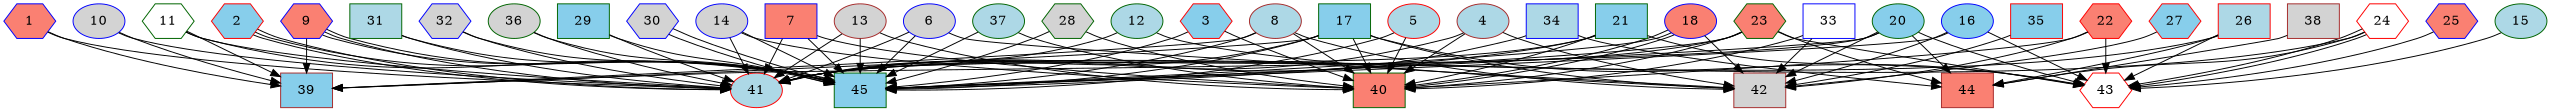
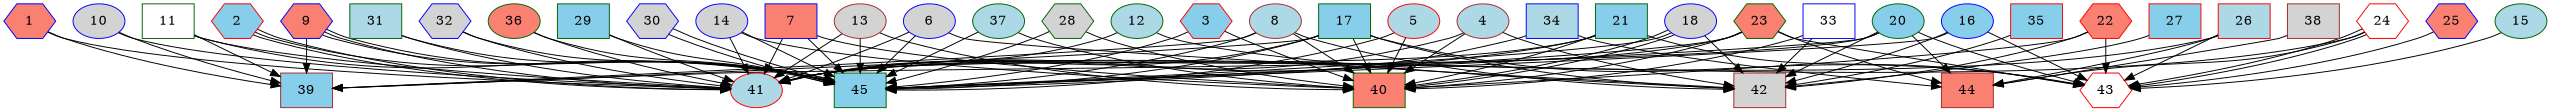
node "11": shape hexagon -> box
node "36": fillcolor lightgrey -> salmon
node "18": fillcolor salmon -> lightgrey
node "27": shape hexagon -> box
